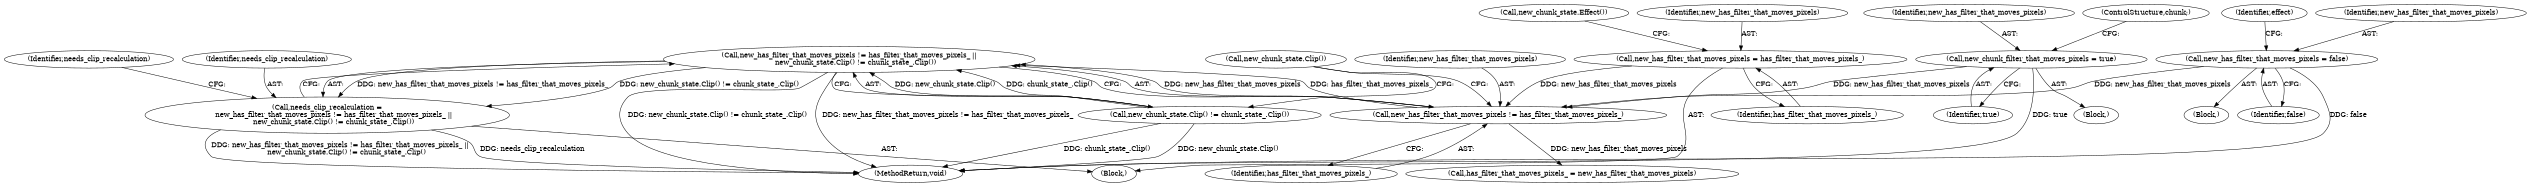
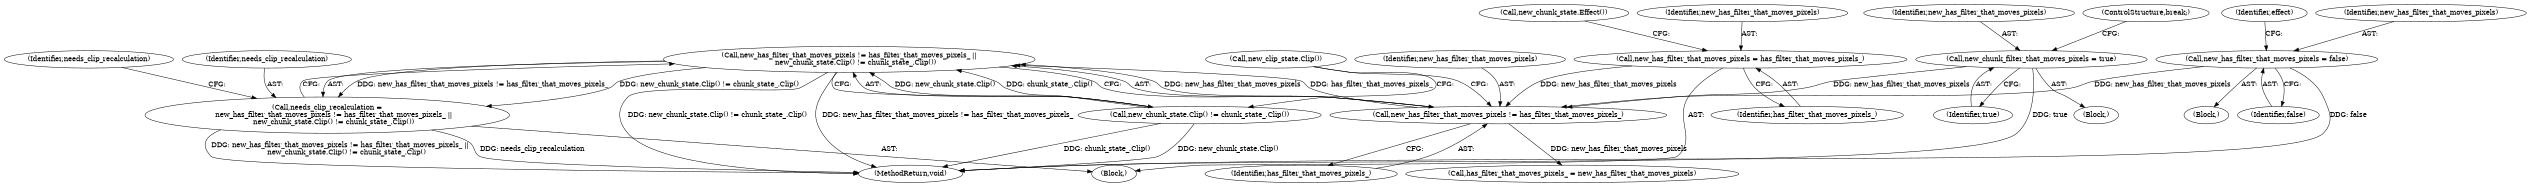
node "(ControlStructure,chunk;)": label "(ControlStructure,chunk;)" -> "(ControlStructure,break;)"
node "(Call,new_chunk_state.Clip())": label "(Call,new_chunk_state.Clip())" -> "(Call,new_clip_state.Clip())"
